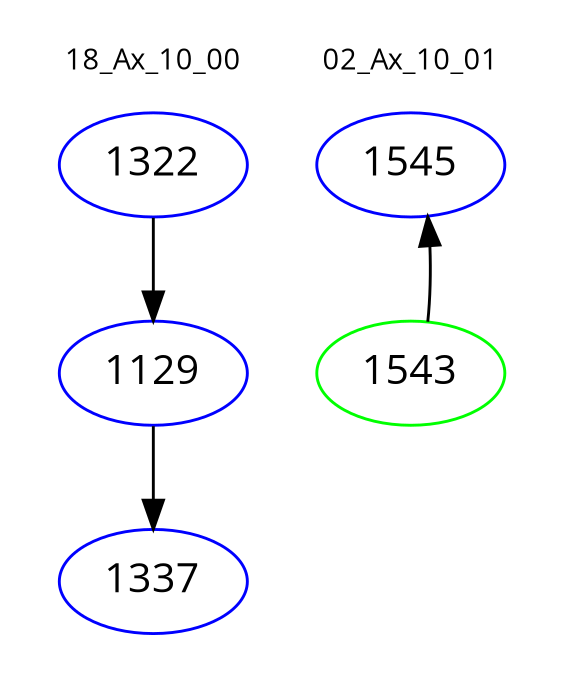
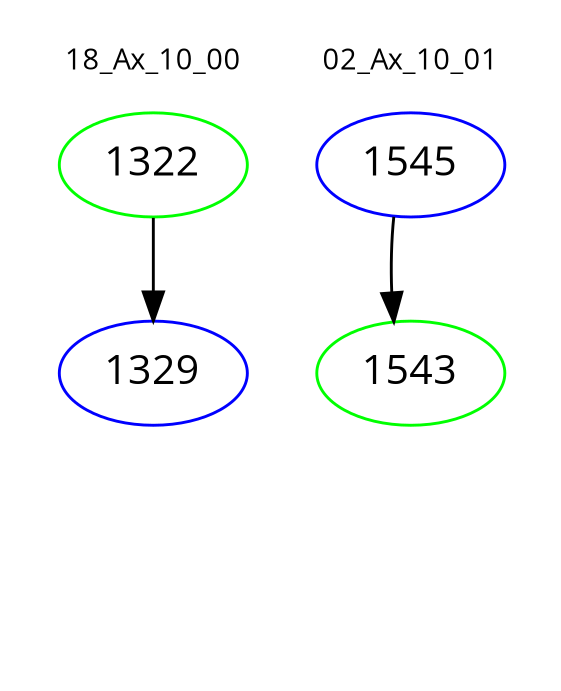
node "1322": color blue -> green
edge "1543" -> "1545": reversed
node "1129": label "1129" -> "1329"
node "1337": removed
